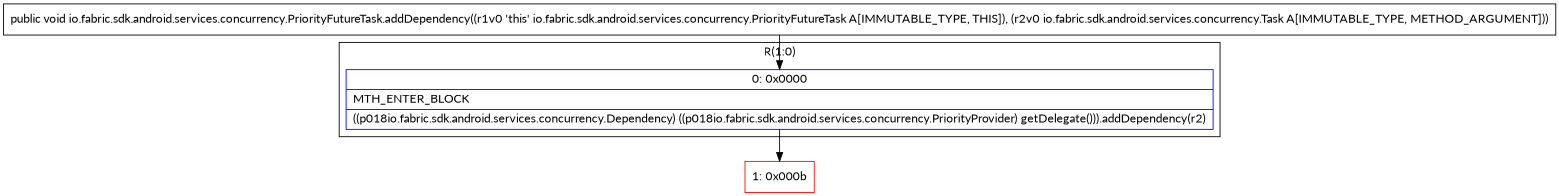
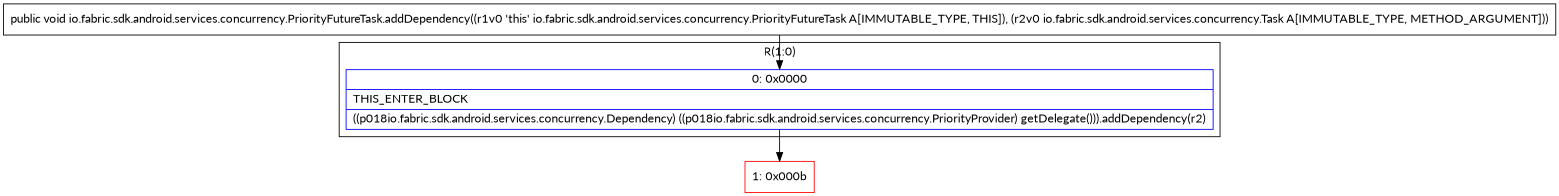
node "0: 0x0000": text "MTH_ENTER_BLOCK" -> "THIS_ENTER_BLOCK"
